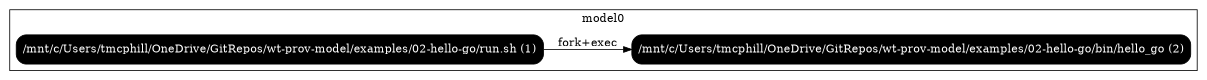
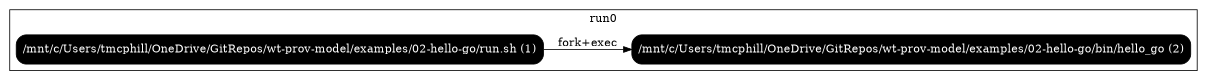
cluster "model0": label "model0" -> "run0"
